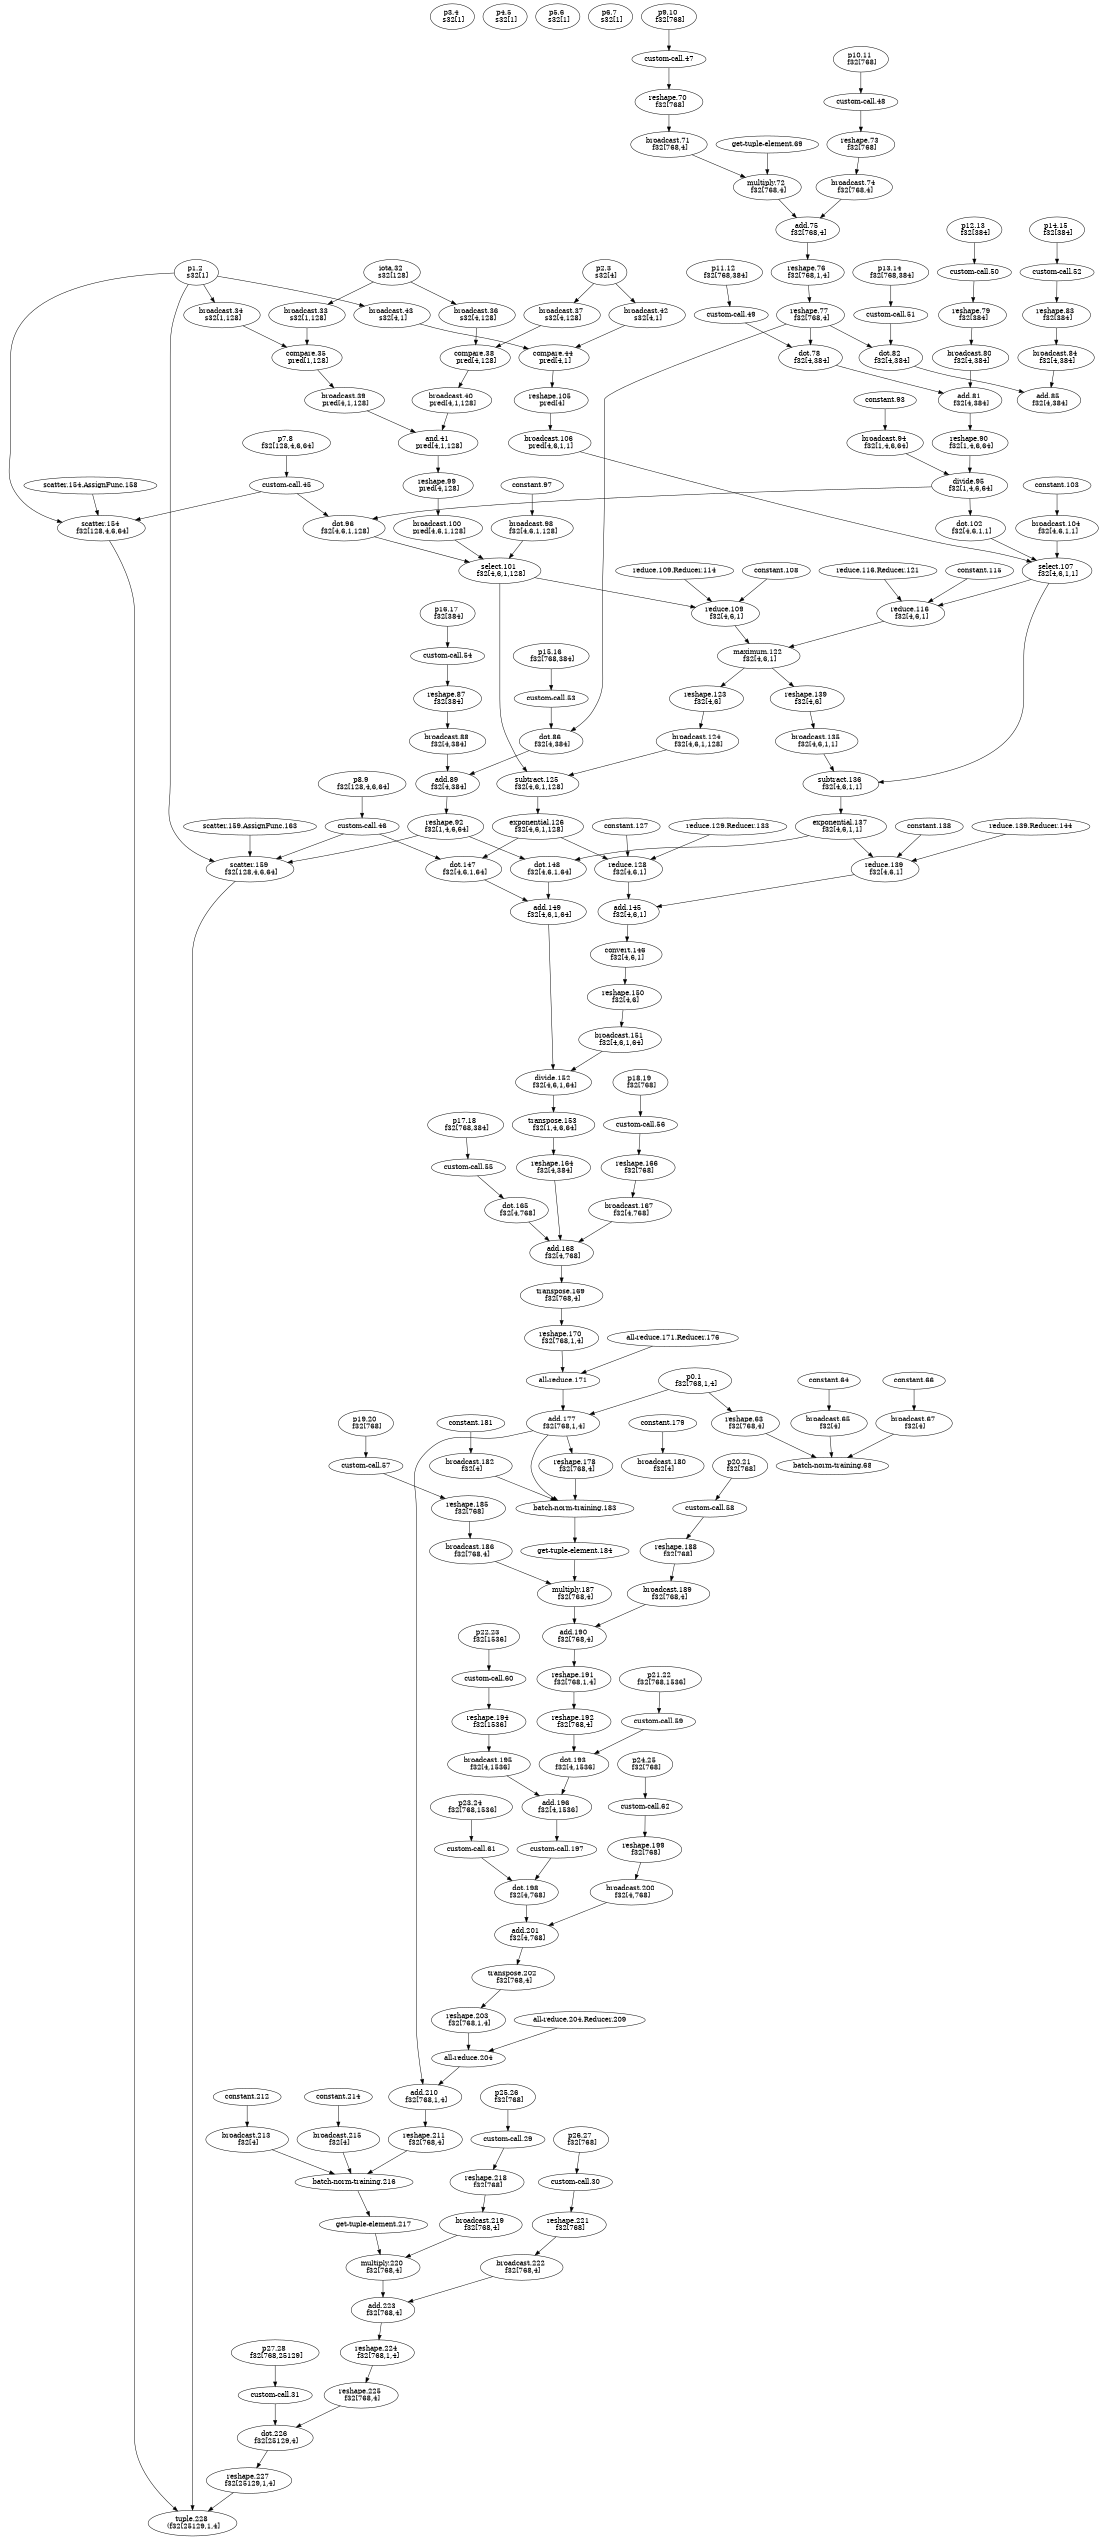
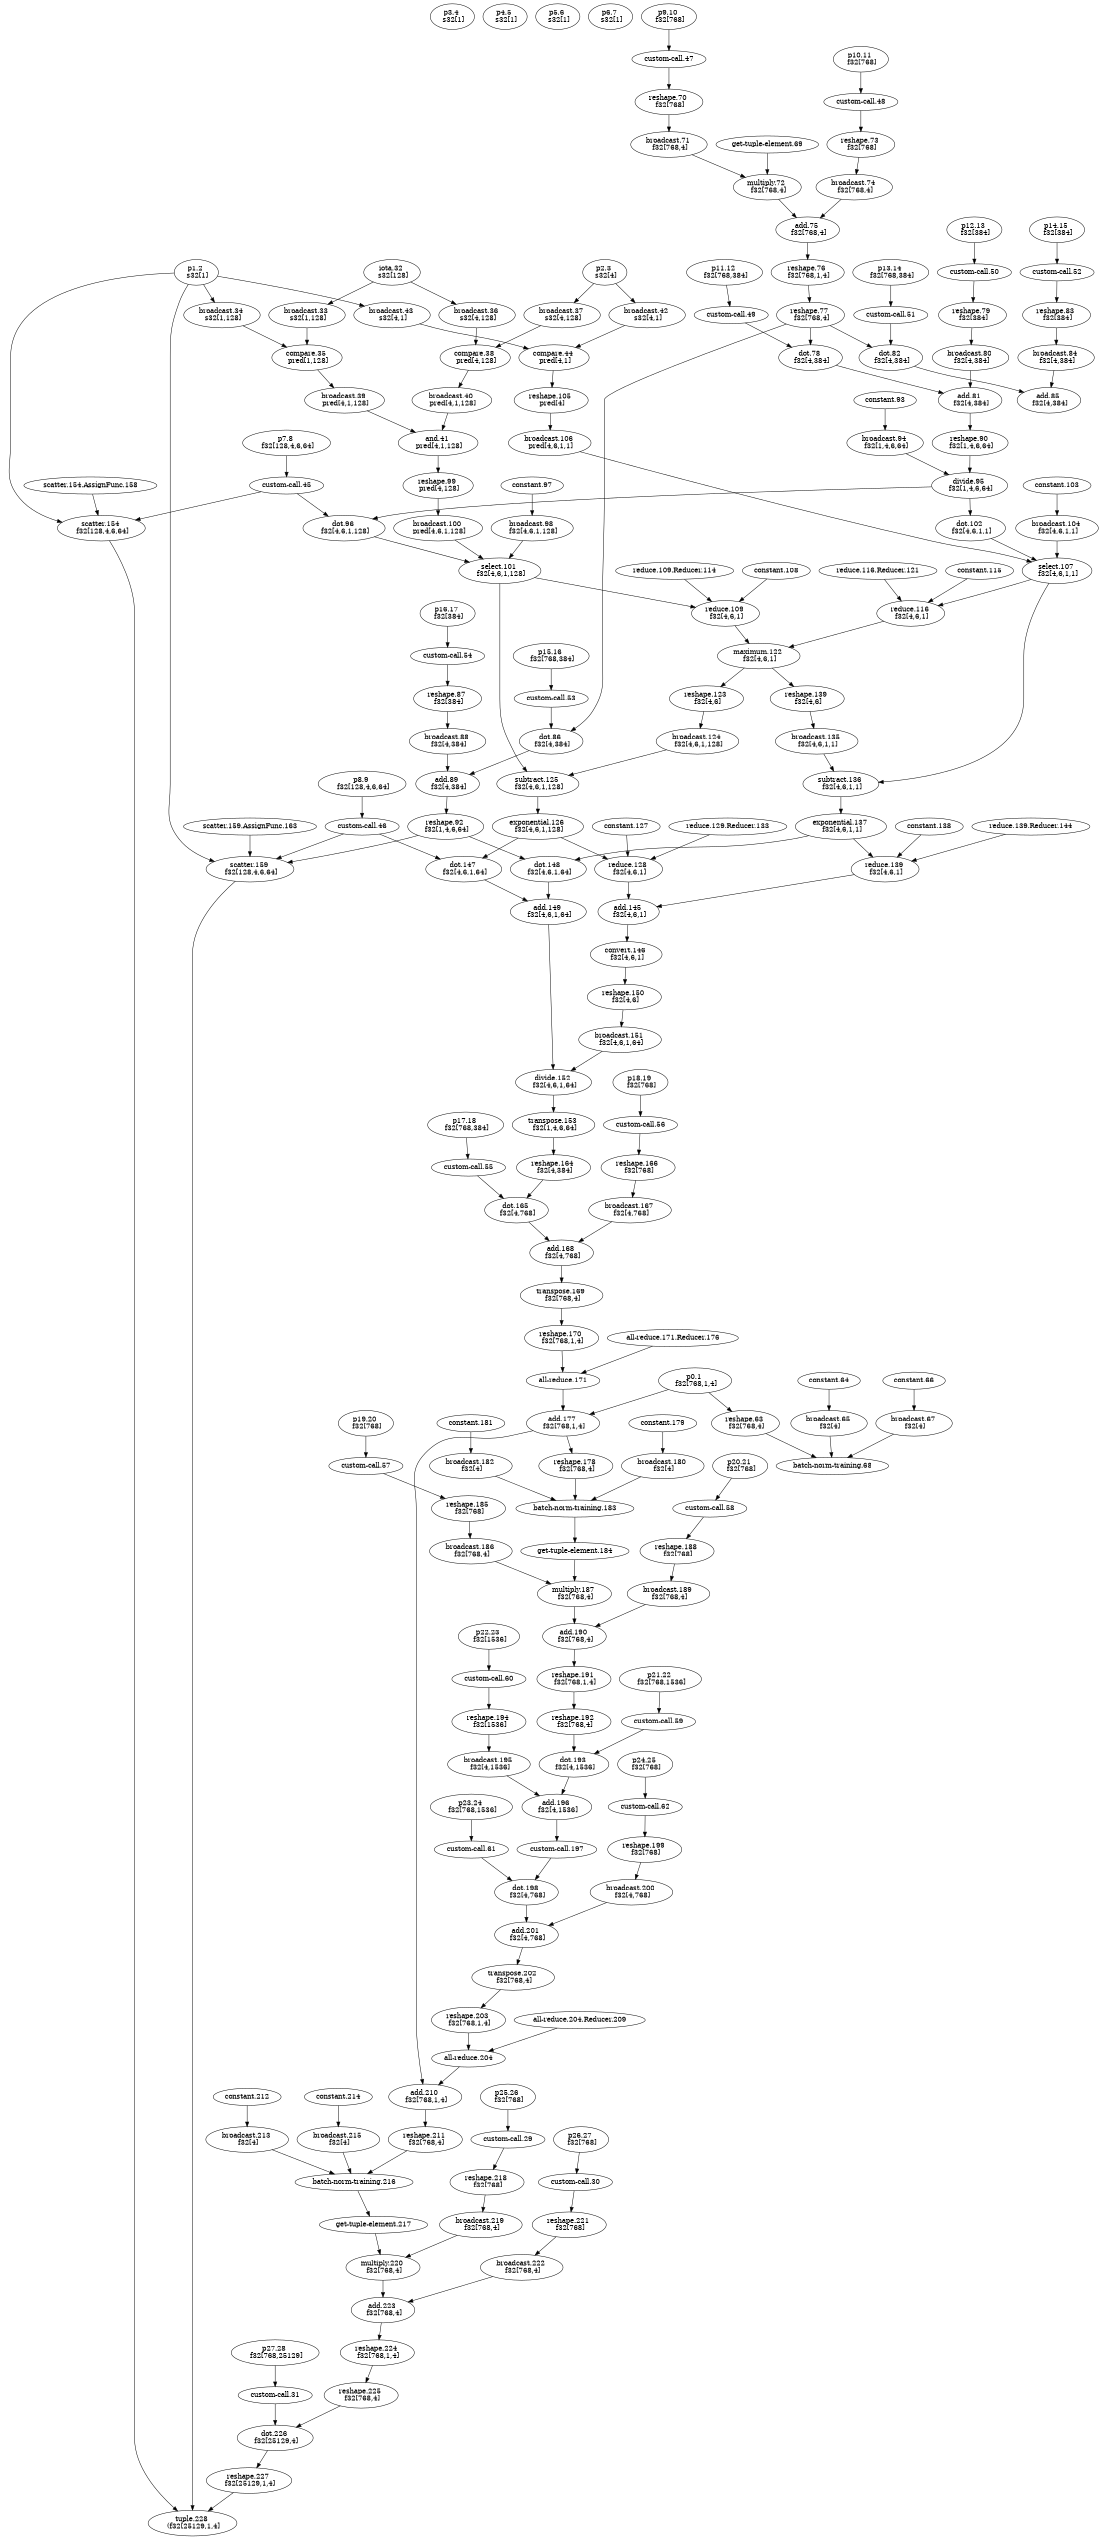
edge "reshape.164 f32[4,384]" -> "add.168 f32[4,768]": now "reshape.164 f32[4,384]" -> "dot.165 f32[4,768]"
edge "add.177 f32[768,1,4]" -> "batch-norm-training.183": now "broadcast.180 f32[4]" -> "batch-norm-training.183"
